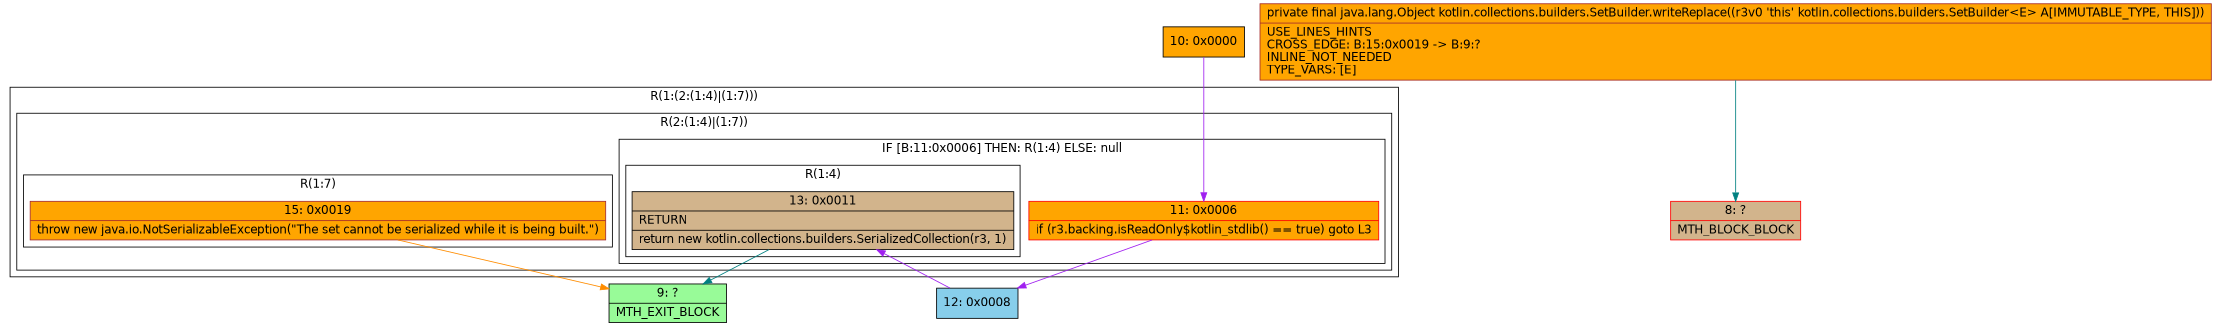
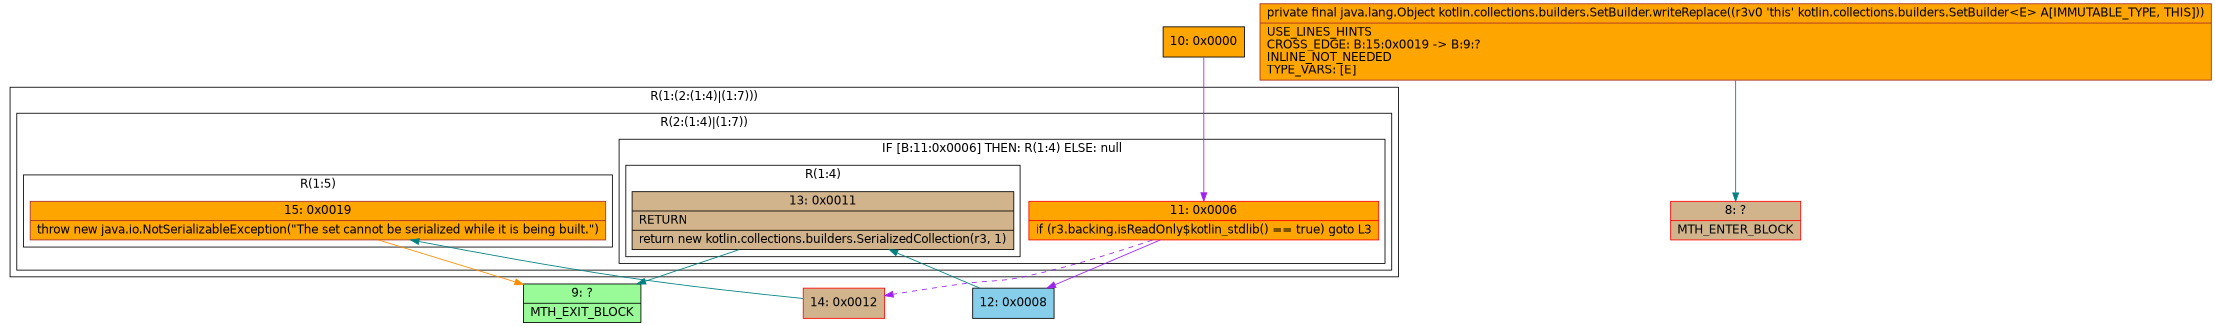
cluster "R(1:7)": label "R(1:7)" -> "R(1:5)"
node "8: ?": text "MTH_BLOCK_BLOCK" -> "MTH_ENTER_BLOCK"
edge "12: 0x0008" -> "13: 0x0011": color purple -> teal
node "14: 0x0012": added
